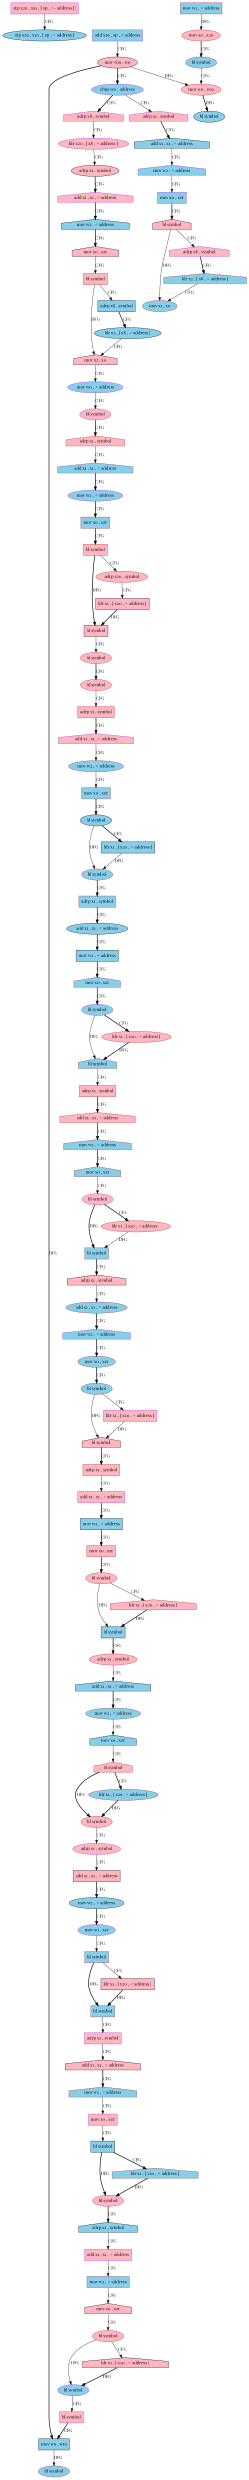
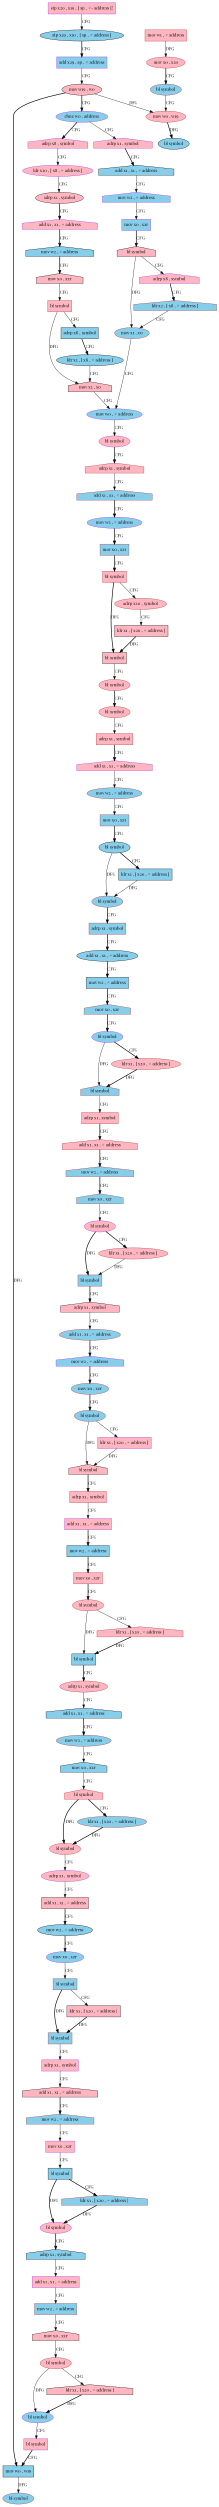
node "mov w1 , # address": fillcolor skyblue -> lightpink
edge "stp x29 , x30 , [ sp , # address ]" -> "add x29 , sp , # address": added, label "CFG"
edge "mov x1 , x0" -> "mov w0 , # address": added, label "CFG"
